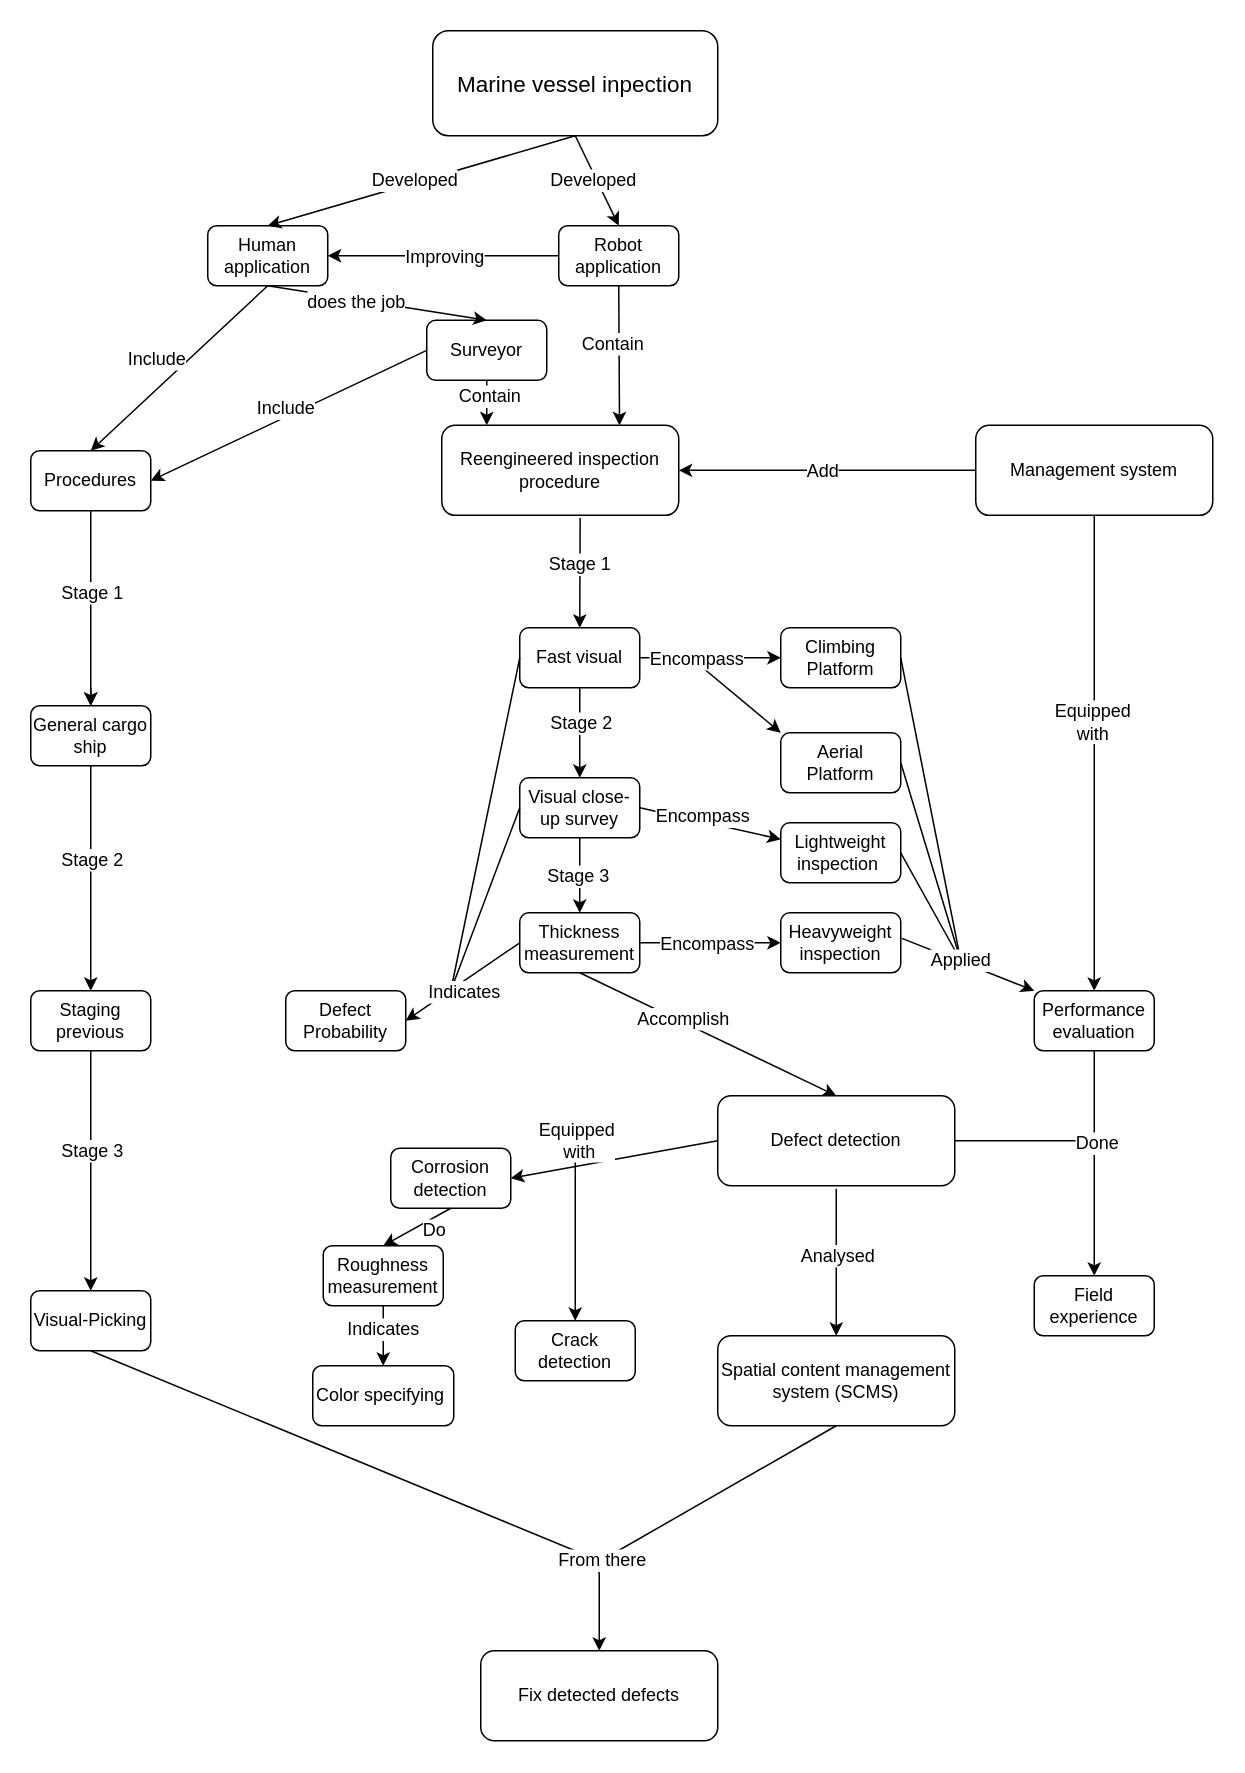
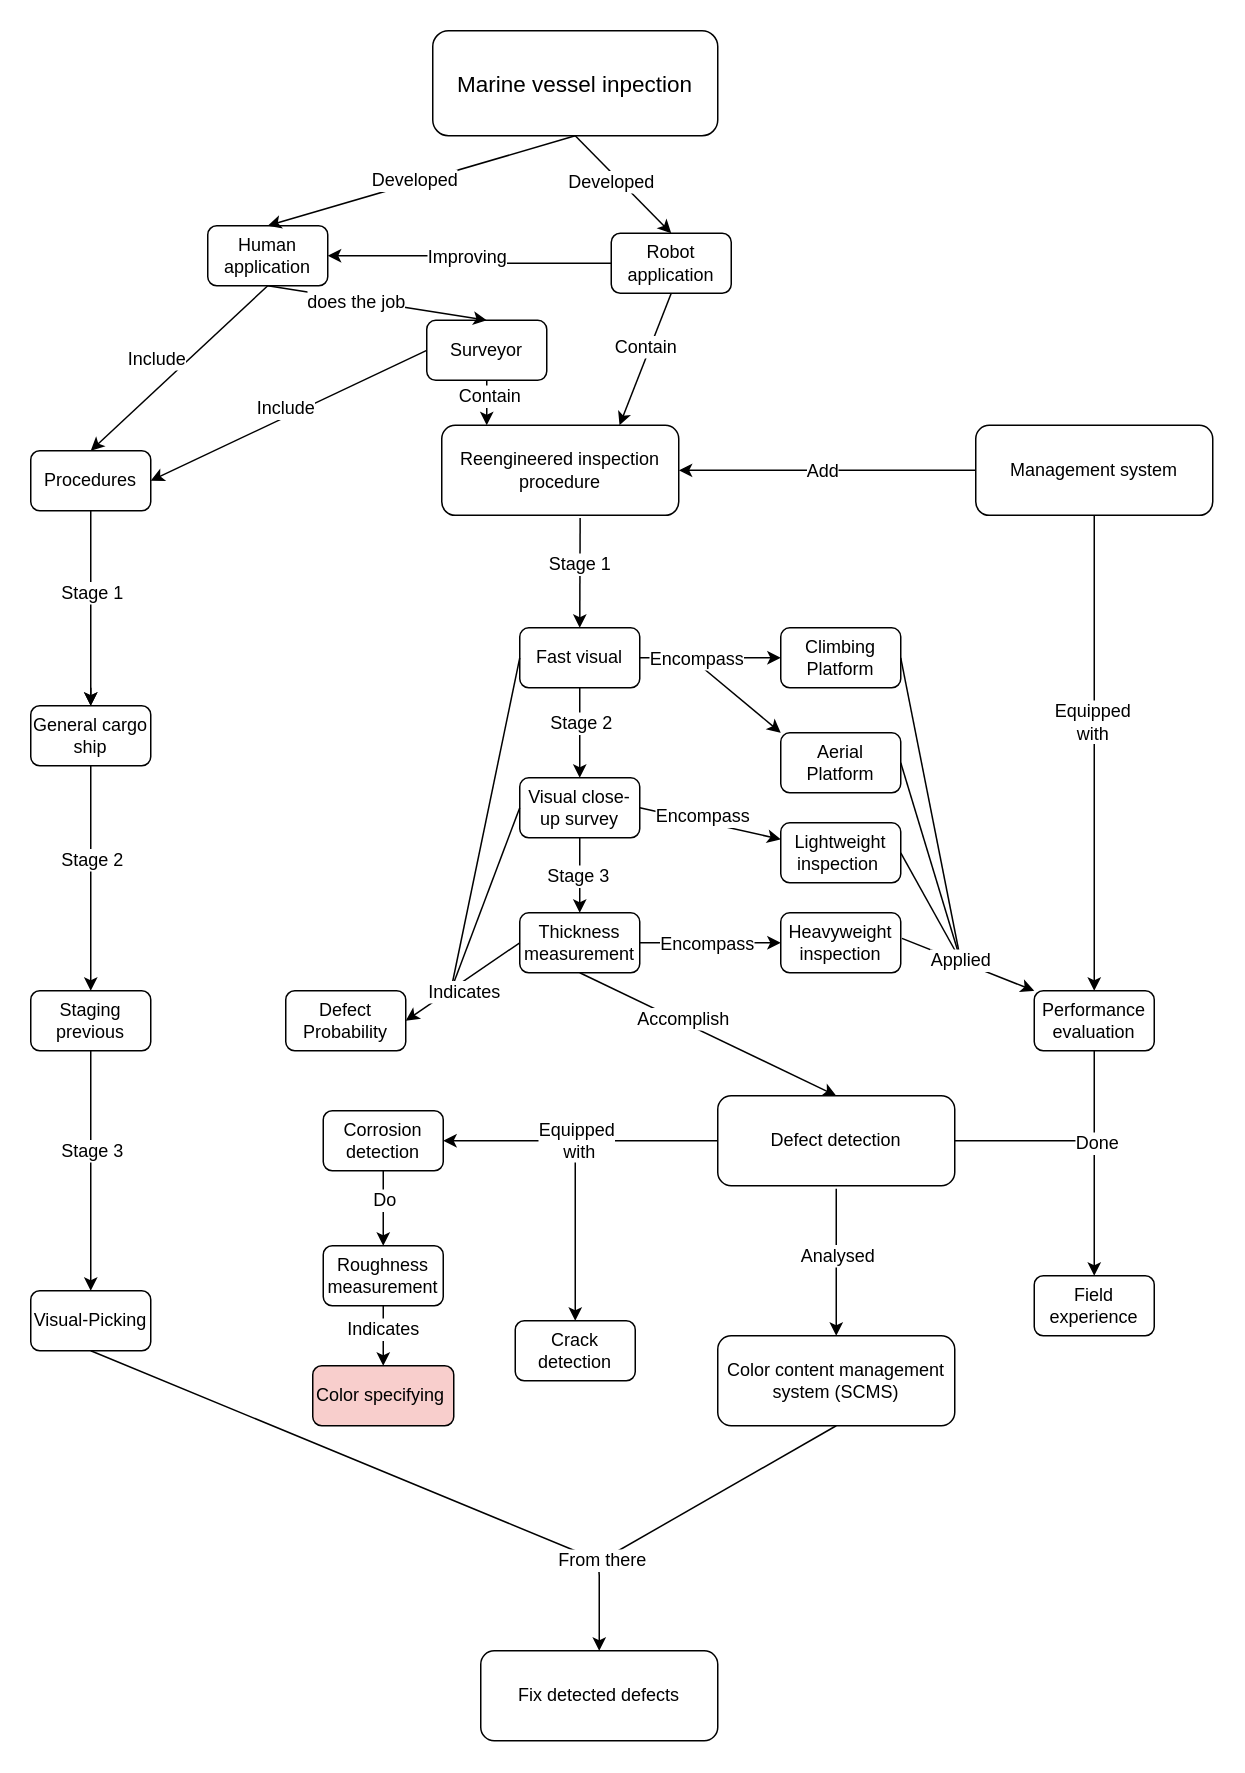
node "Robot application": moved (619, 256) -> (671, 263)
node "Corrosion detection": moved (451, 1178) -> (383, 1141)
node "Spatial content management system (SCMS)": label "Spatial content management system (SCMS)" -> "Color content management system (SCMS)"
node "Color specifying": fillcolor #ffffff -> #f8cecc
